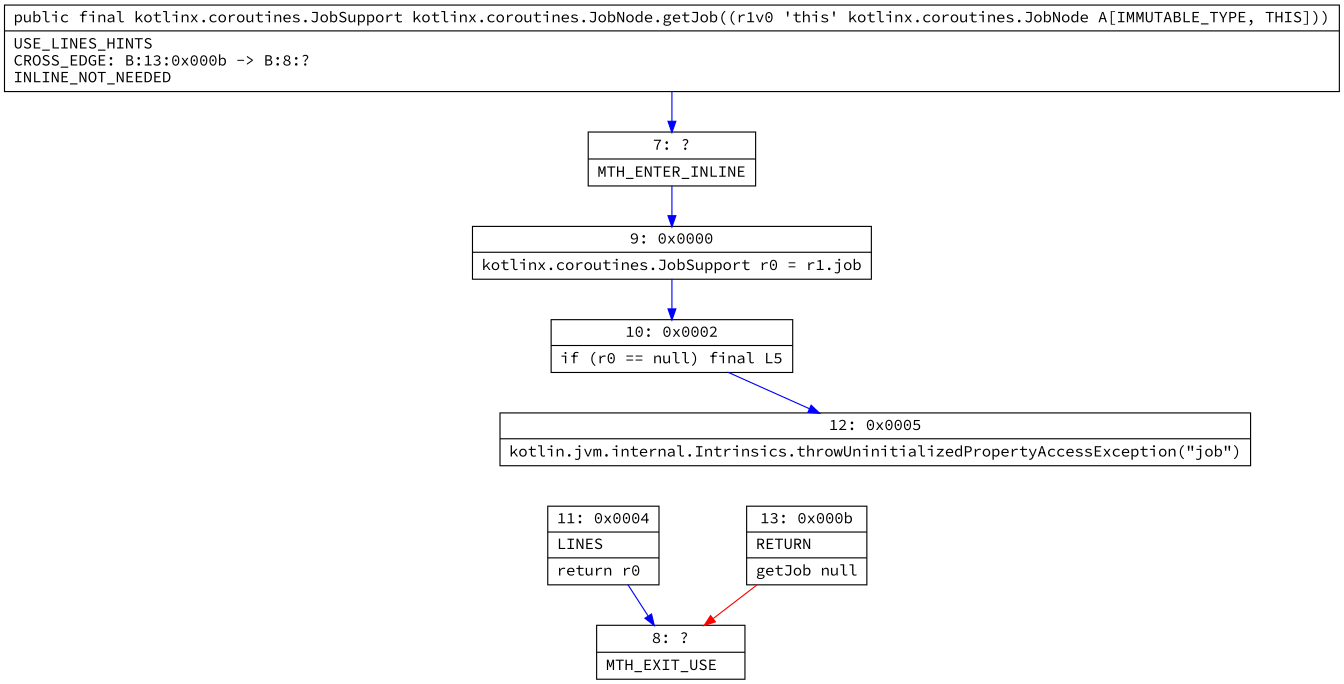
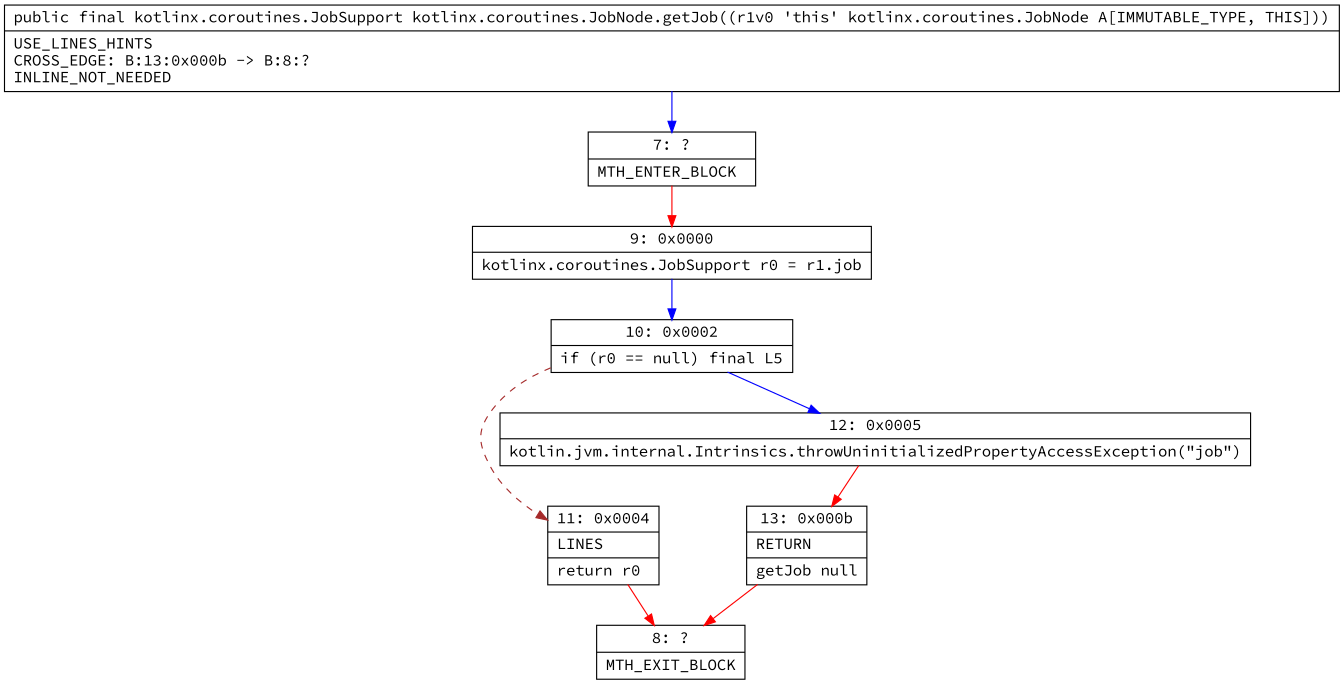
node "7: ?": text "MTH_ENTER_INLINE" -> "MTH_ENTER_BLOCK"
edge "7: ?" -> "9: 0x0000": color blue -> red
edge "10: 0x0002" -> "11: 0x0004": added
edge "12: 0x0005" -> "13: 0x000b": added
edge "11: 0x0004" -> "8: ?": color blue -> red
node "8: ?": text "MTH_EXIT_USE" -> "MTH_EXIT_BLOCK"
